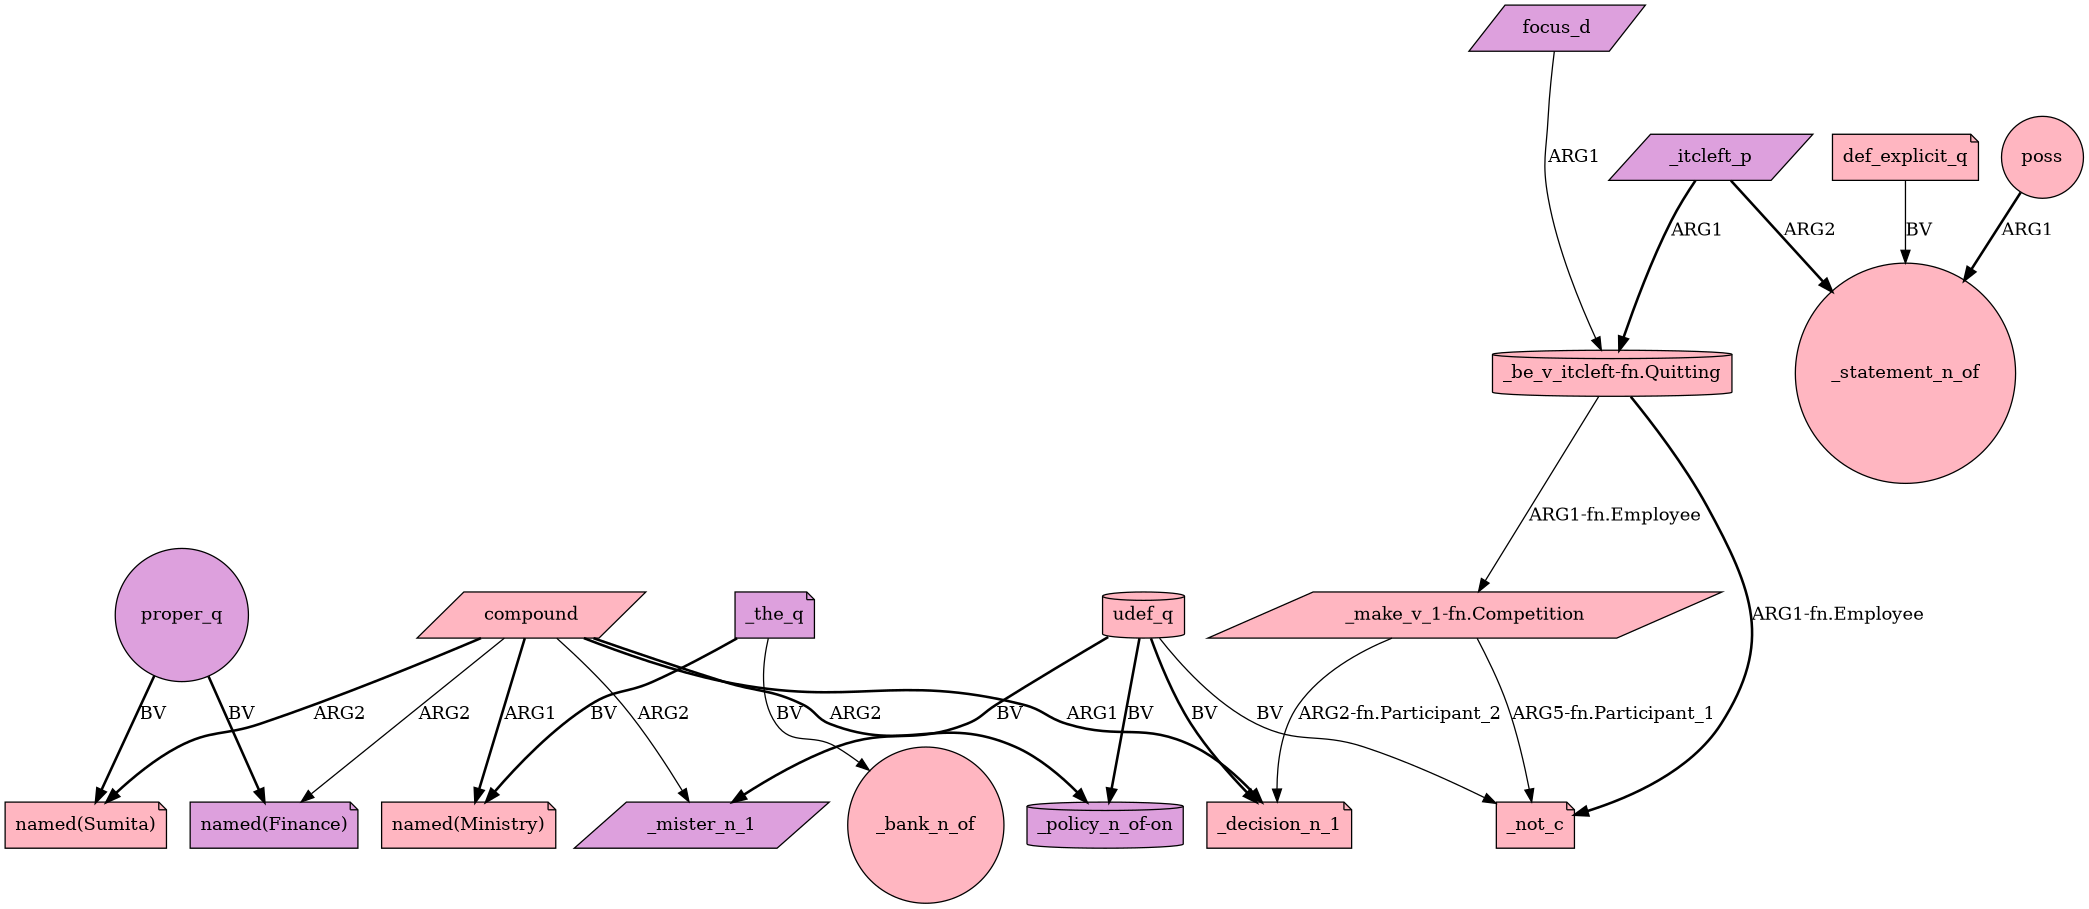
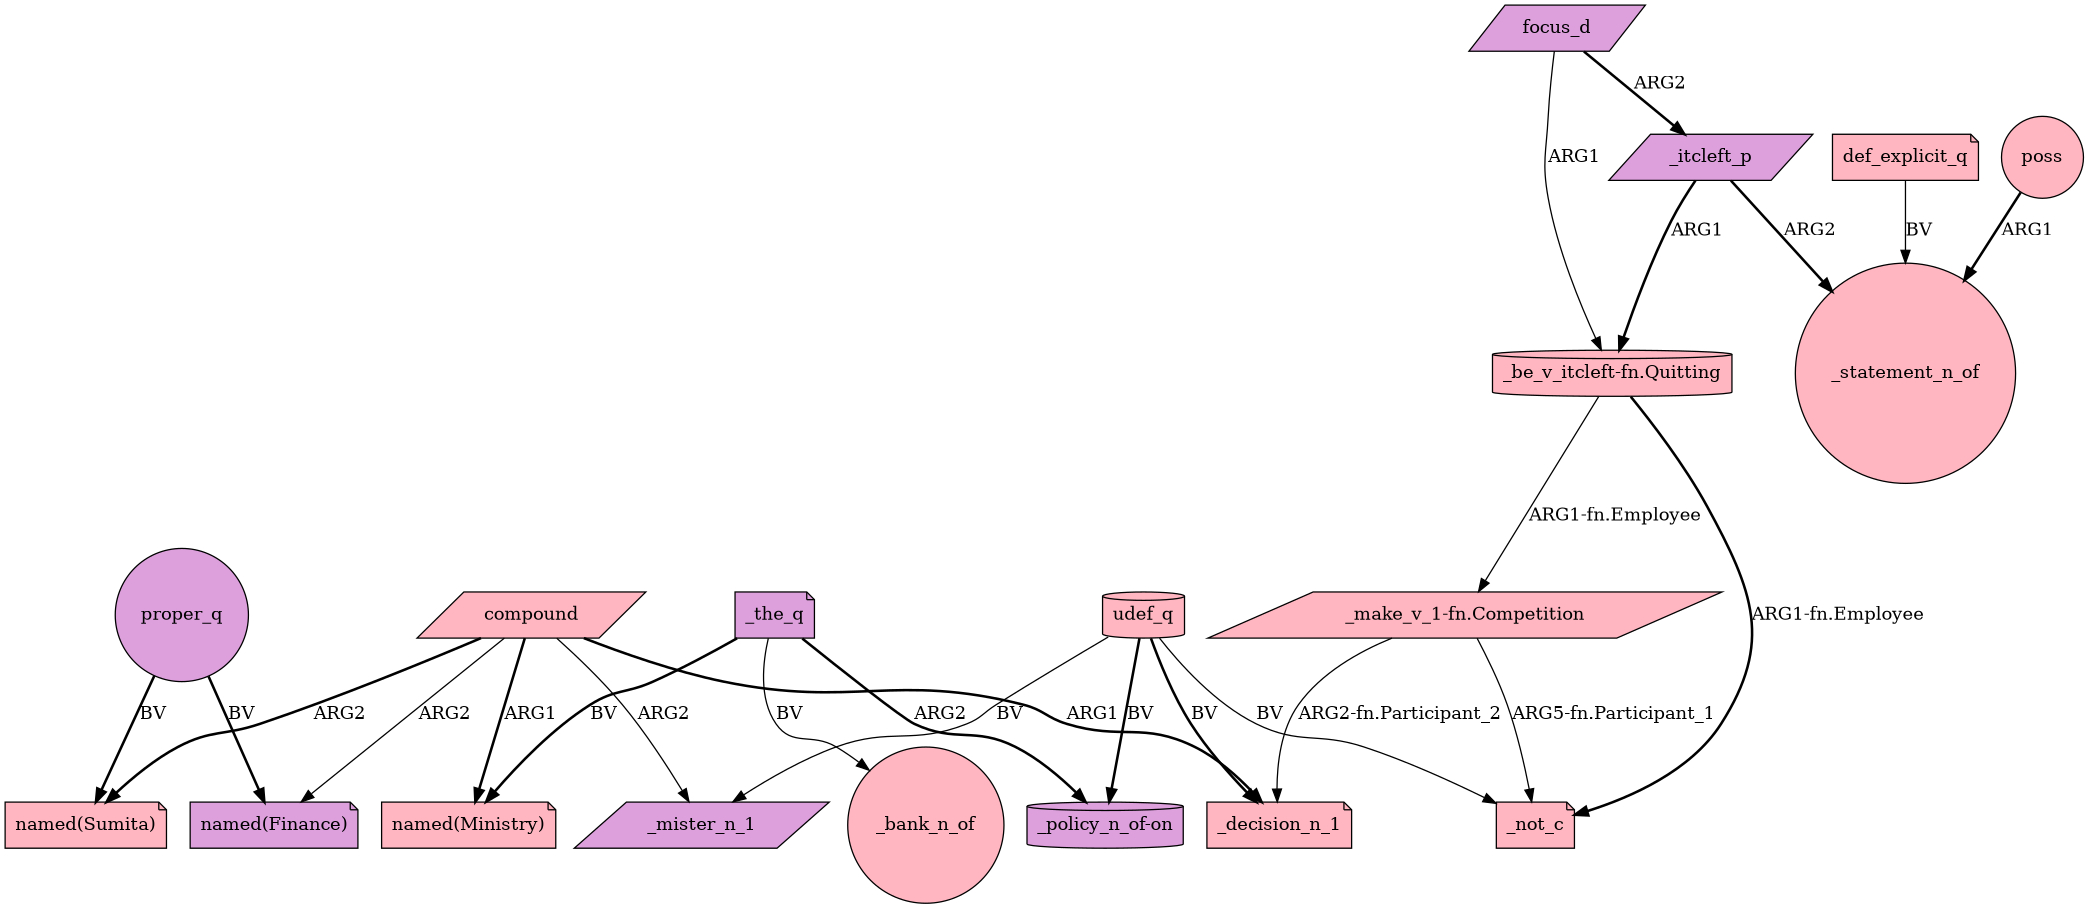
edge "focus_d" -> "_itcleft_p": added, label "ARG2"
edge "udef_q" -> "_mister_n_1": style bold -> solid
edge "compound" -> "_policy_n_of-on": now "_the_q" -> "_policy_n_of-on"
